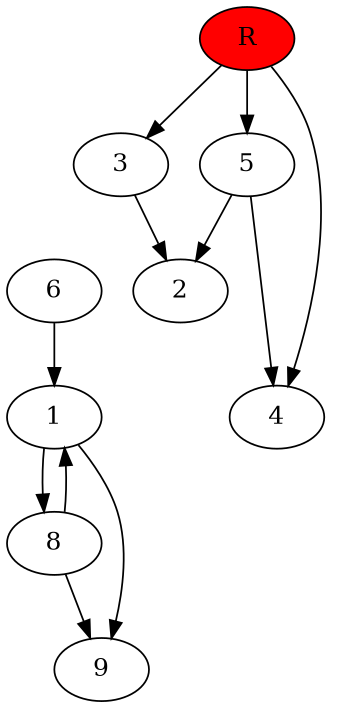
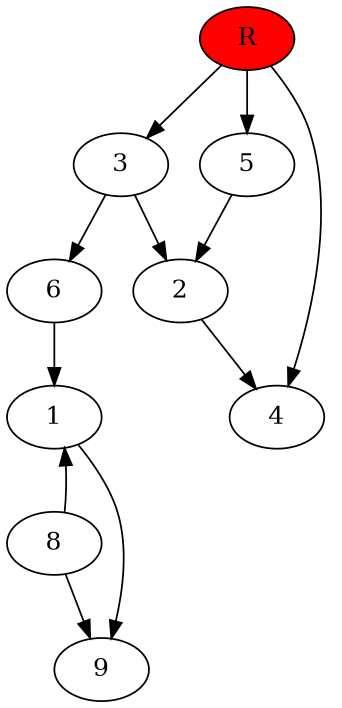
edge "3" -> "6": added
edge "5" -> "4": now "2" -> "4"
edge "1" -> "8": removed
